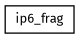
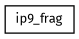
node "ip6_frag": label "ip6_frag" -> "ip9_frag"
